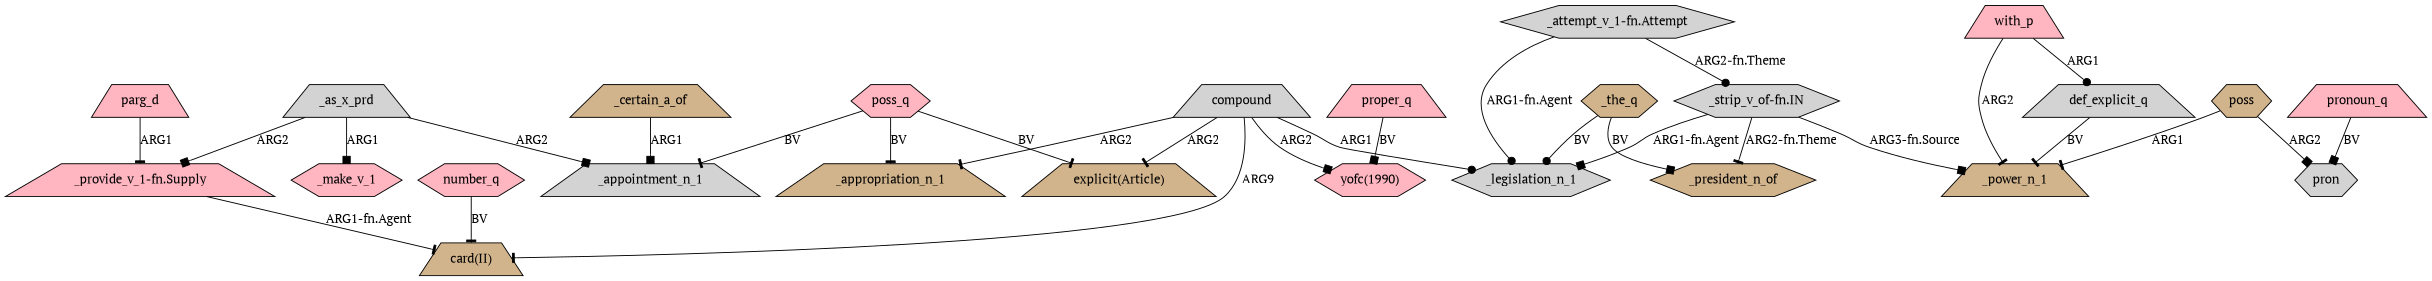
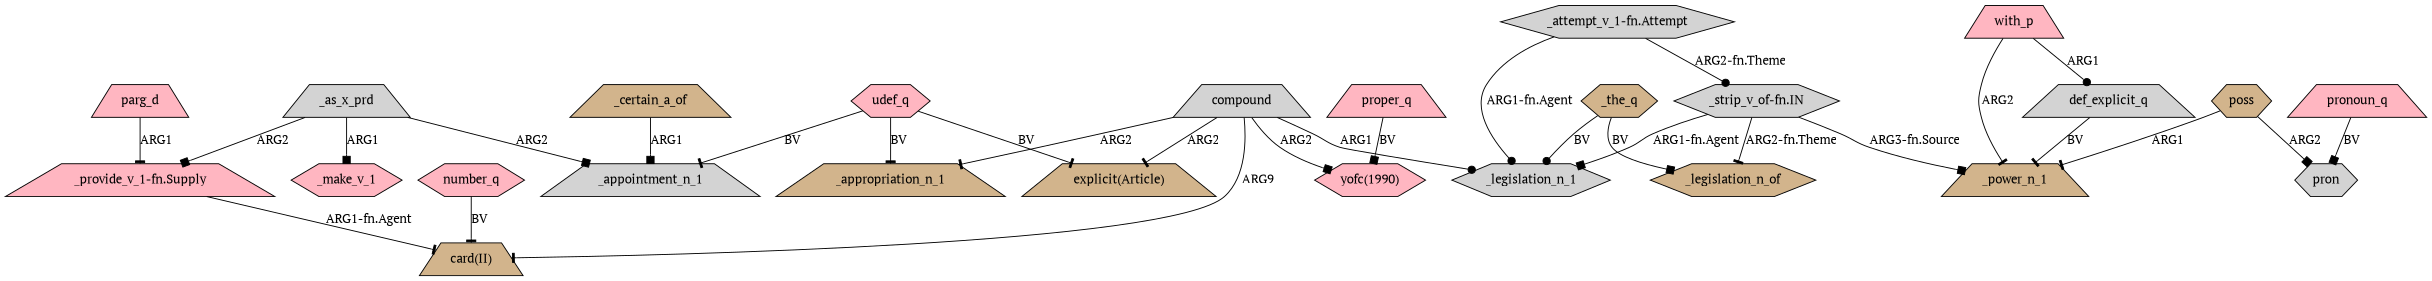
node "poss_q": label "poss_q" -> "udef_q"
node "_president_n_of": label "_president_n_of" -> "_legislation_n_of"
